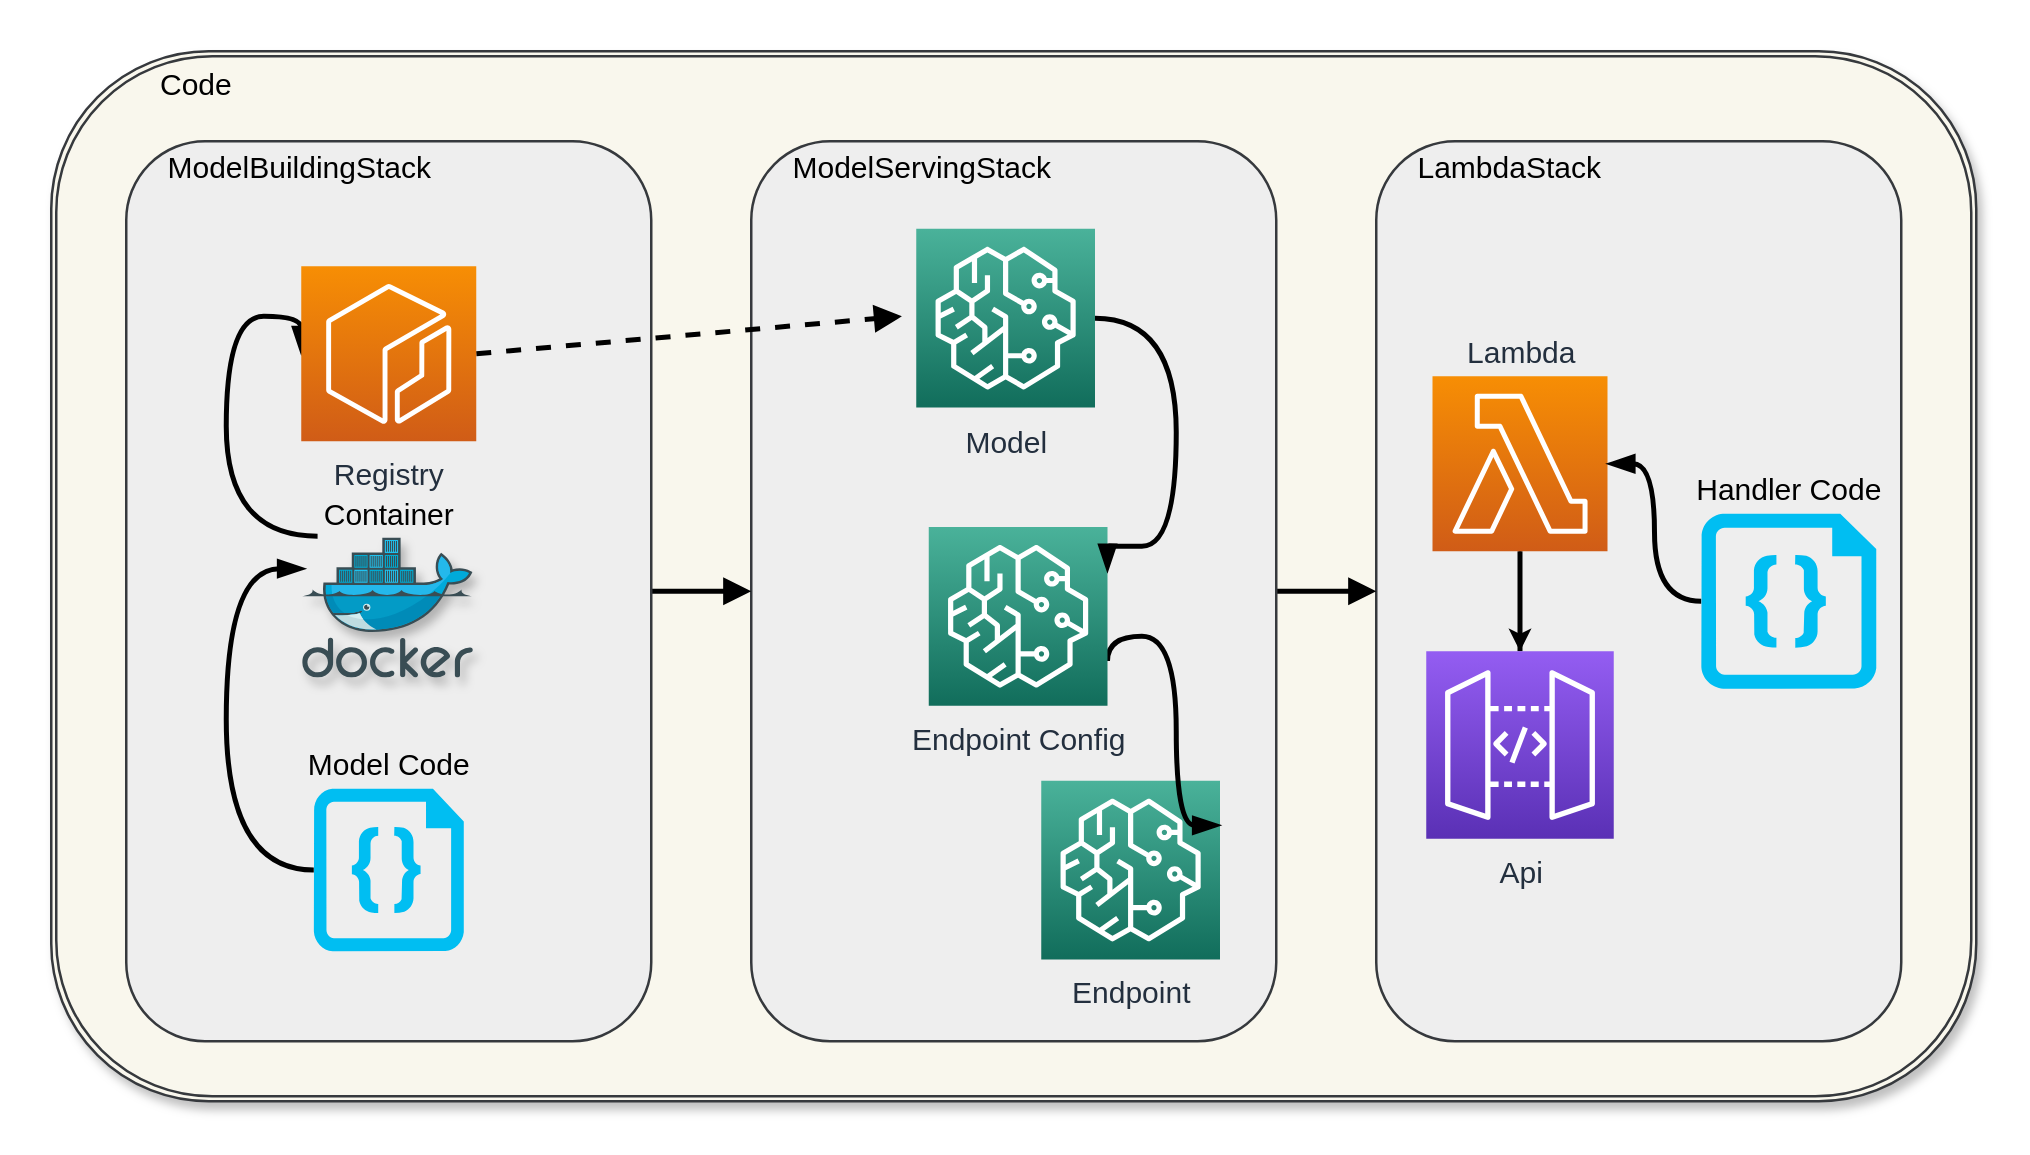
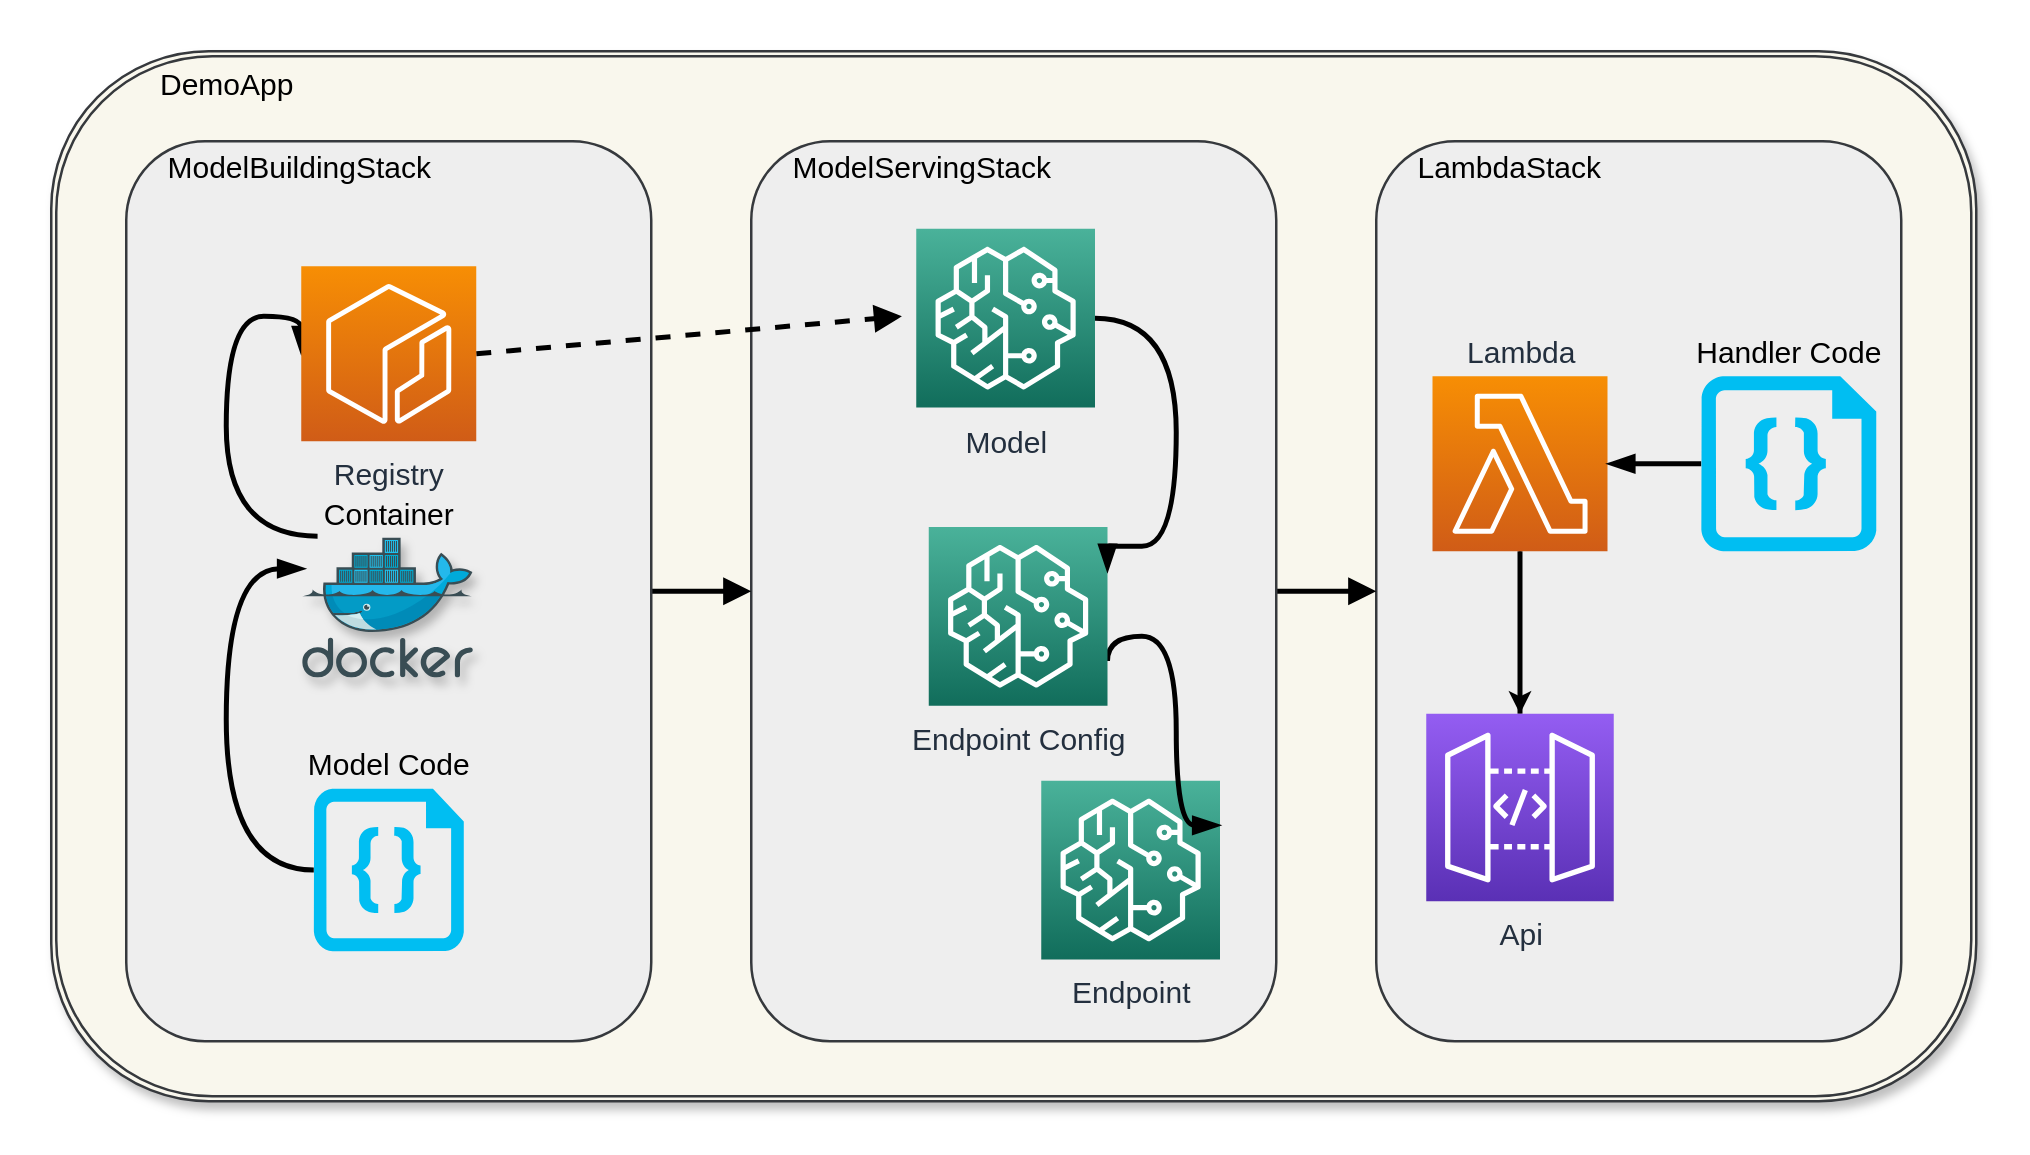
node "Code": label "Code" -> "DemoApp"
node "Handler Code": moved (1789, 601) -> (1789, 464)
node "Api": moved (1520, 745) -> (1520, 808)
